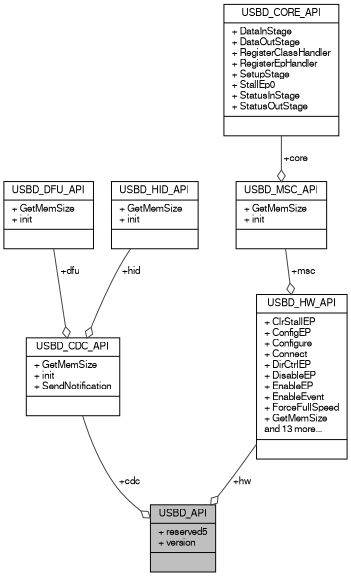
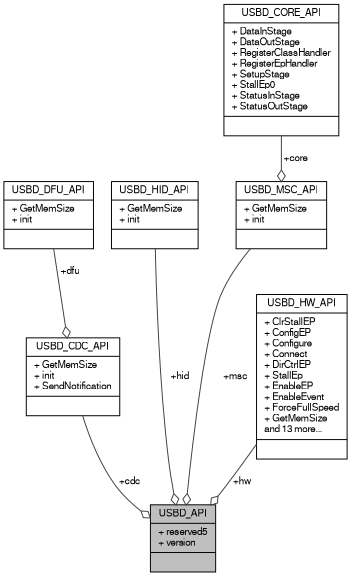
edge "USBD_MSC_API" -> "USBD_HW_API": now "USBD_MSC_API" -> "USBD_API"
edge "USBD_HID_API" -> "USBD_CDC_API": now "USBD_HID_API" -> "USBD_API"
node "USBD_HW_API": text "+ DisableEP" -> "+ StallEp"
